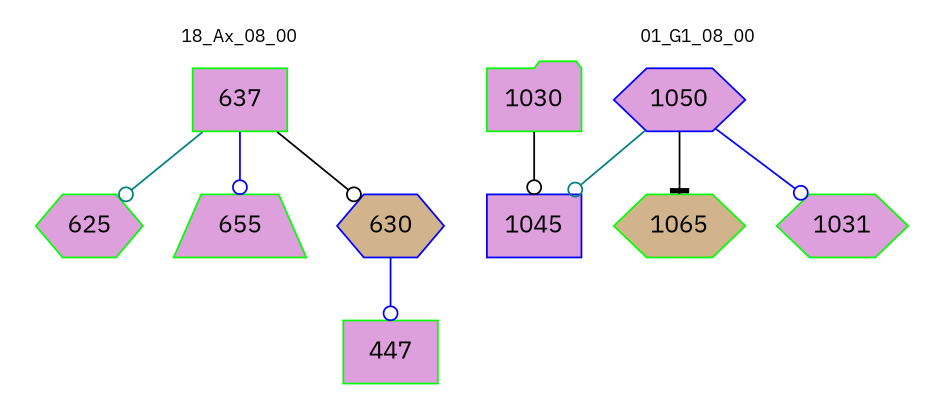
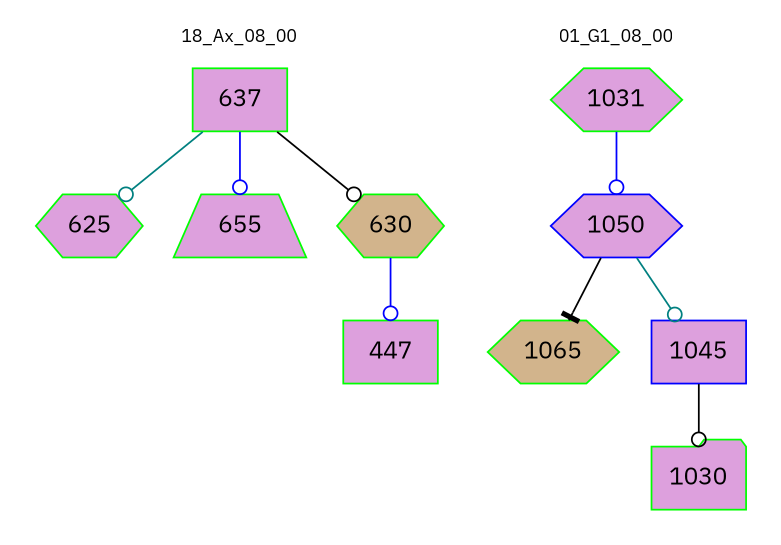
edge "1030" -> "1045": reversed
edge "1050" -> "1031": reversed
node "630": color blue -> green
